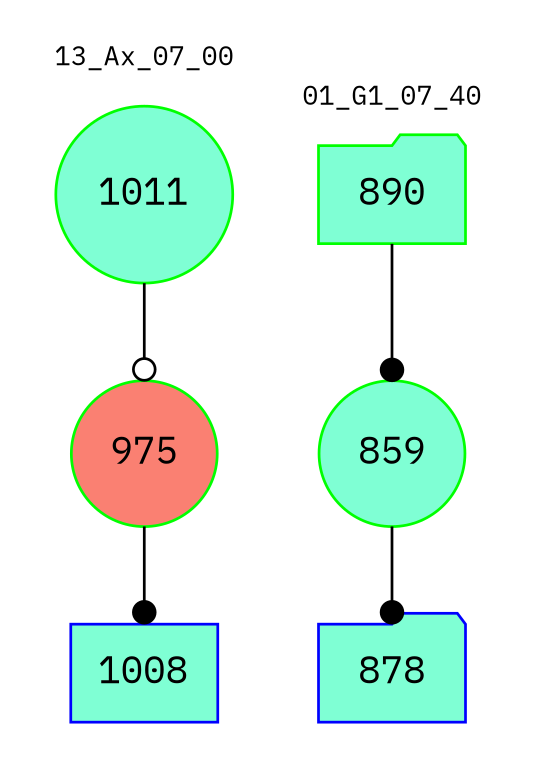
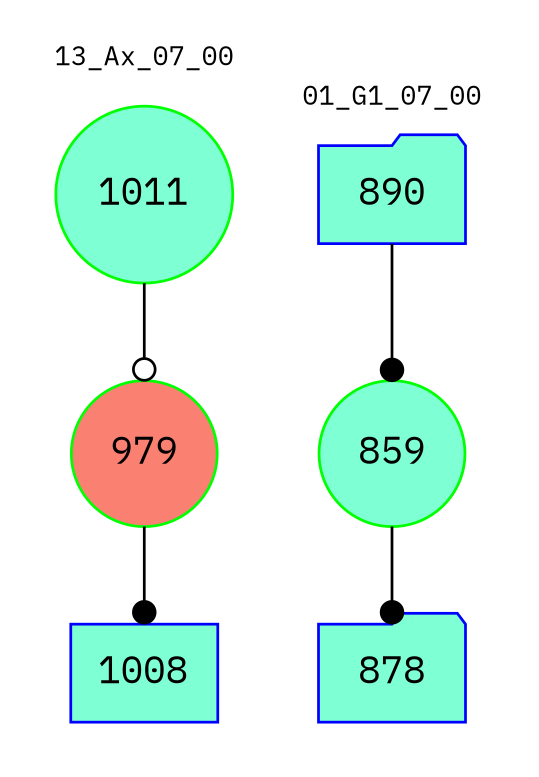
cluster "01_G1_07_40": label "01_G1_07_40" -> "01_G1_07_00"
node "890": color green -> blue
node "975": label "975" -> "979"
